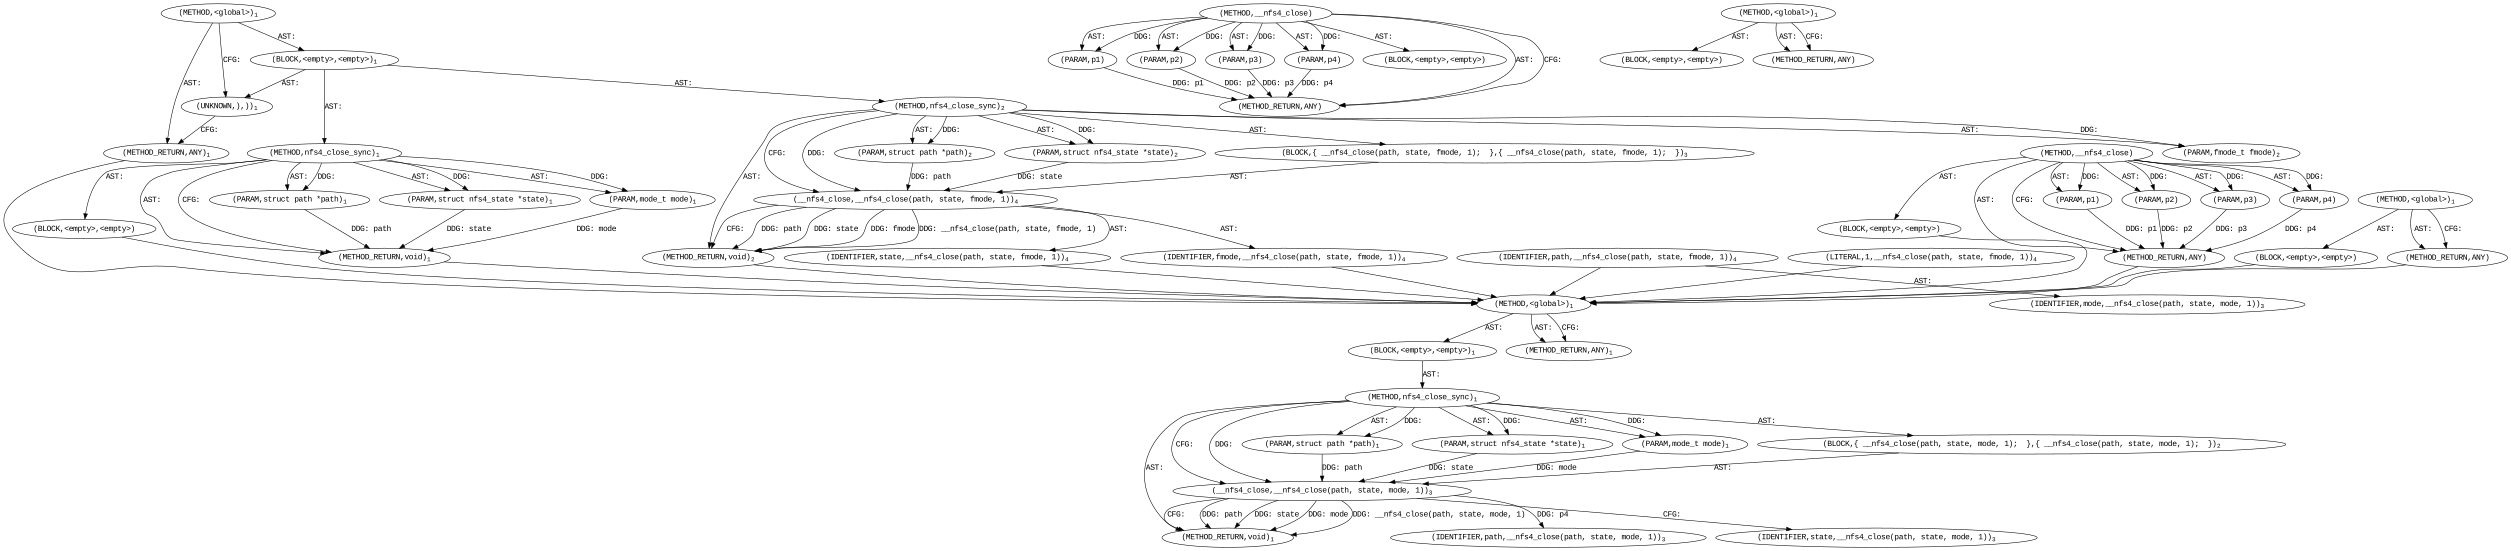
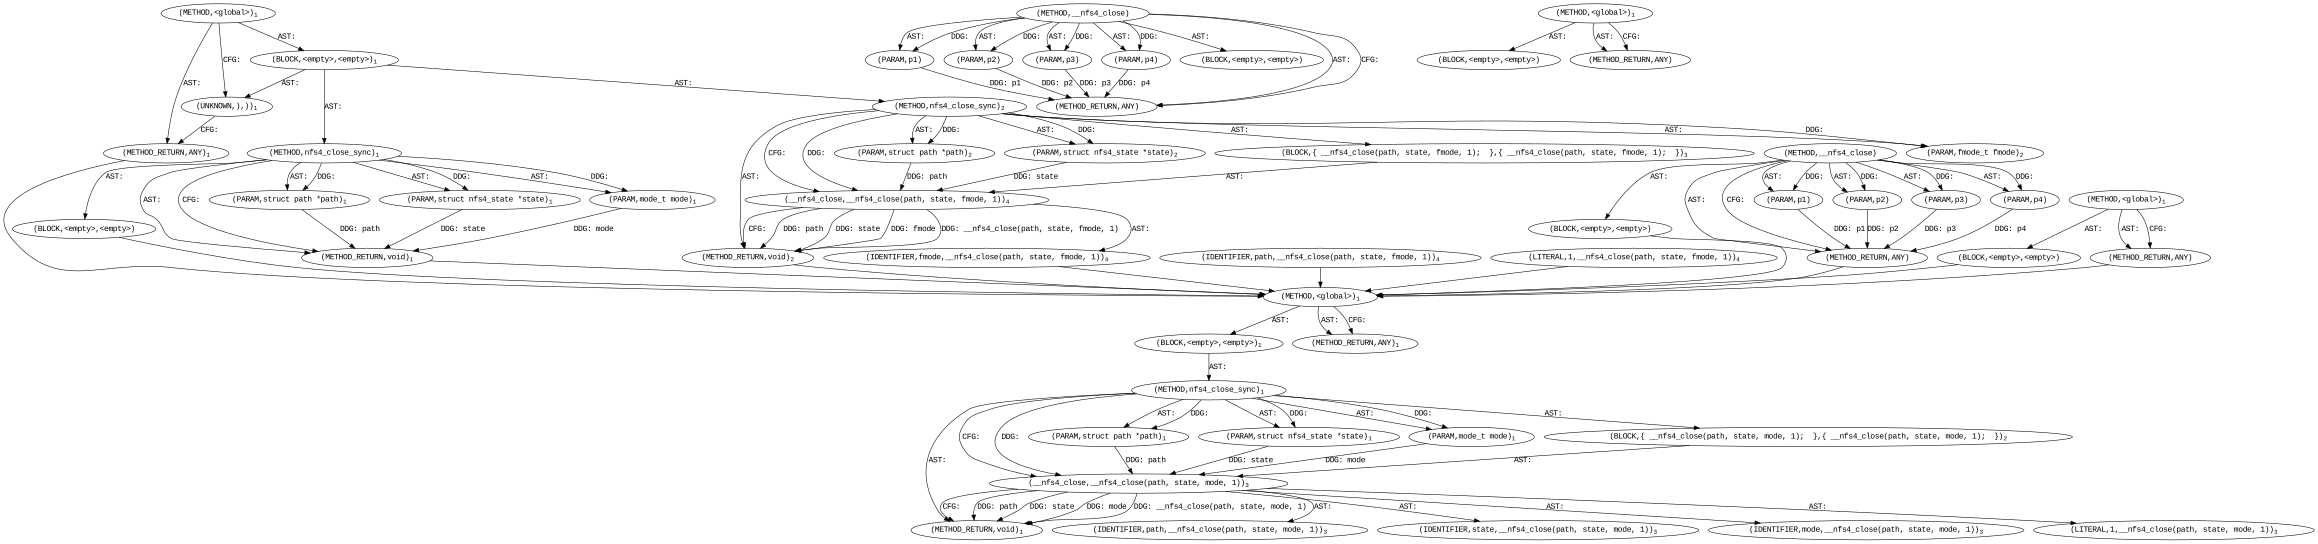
node "(IDENTIFIER,state,__nfs4_close(path, state, fmode, 1))": removed
edge "(IDENTIFIER,path,__nfs4_close(path, state, fmode, 1))" -> "(IDENTIFIER,mode,__nfs4_close(path, state, mode, 1))": now "(__nfs4_close,__nfs4_close(path, state, mode, 1))" -> "(IDENTIFIER,mode,__nfs4_close(path, state, mode, 1))"
edge "(__nfs4_close,__nfs4_close(path, state, mode, 1))" -> "(IDENTIFIER,path,__nfs4_close(path, state, mode, 1))": label "DDG: p4" -> "AST: "
edge "(__nfs4_close,__nfs4_close(path, state, mode, 1))" -> "(IDENTIFIER,state,__nfs4_close(path, state, mode, 1))": label "CFG: " -> "AST: "
node "(LITERAL,1,__nfs4_close(path, state, mode, 1))": added
